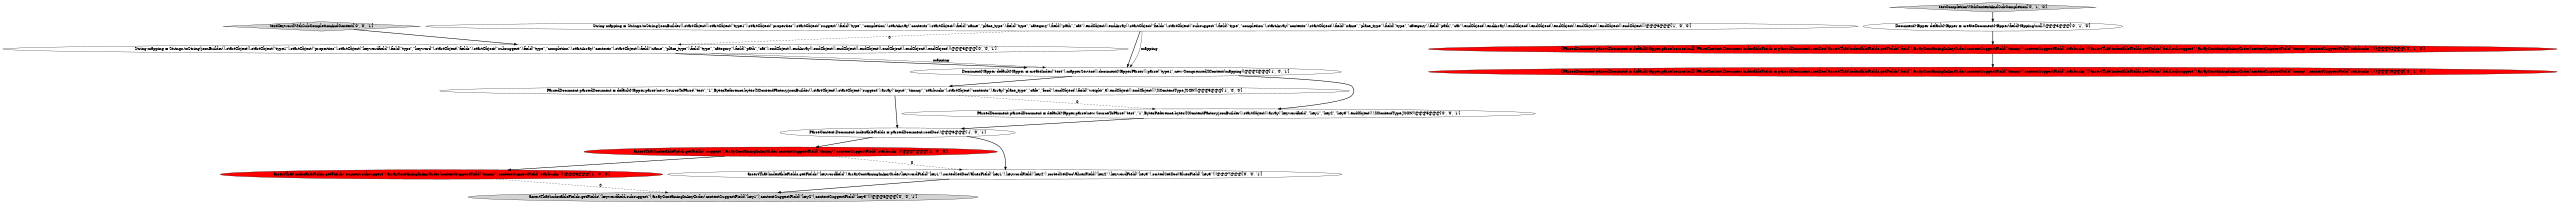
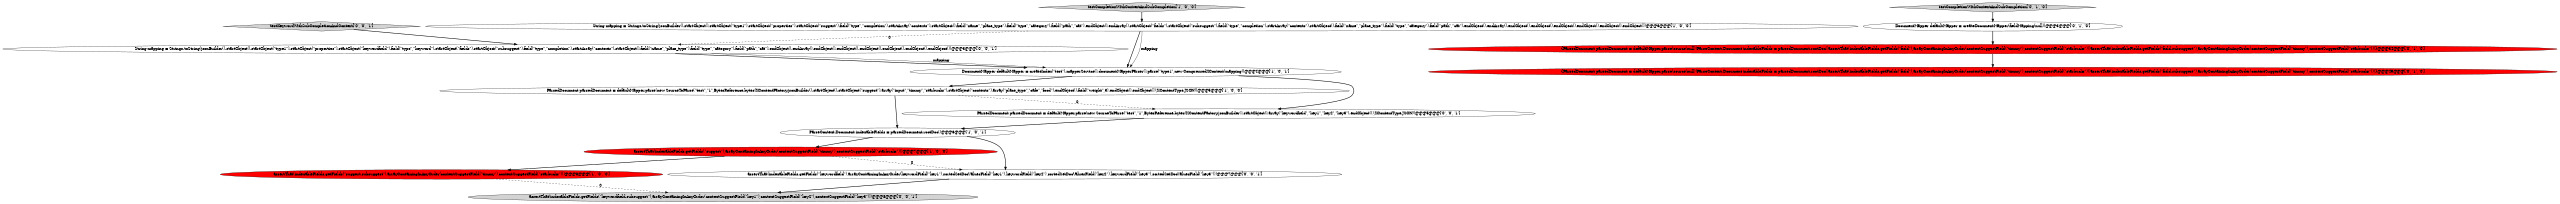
node "testCompletionWithContextAndSubCompletion['1', '0', '0']": added
